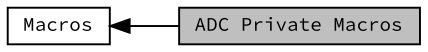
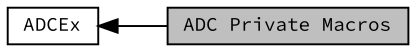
node "Macros": label "Macros" -> "ADCEx"
